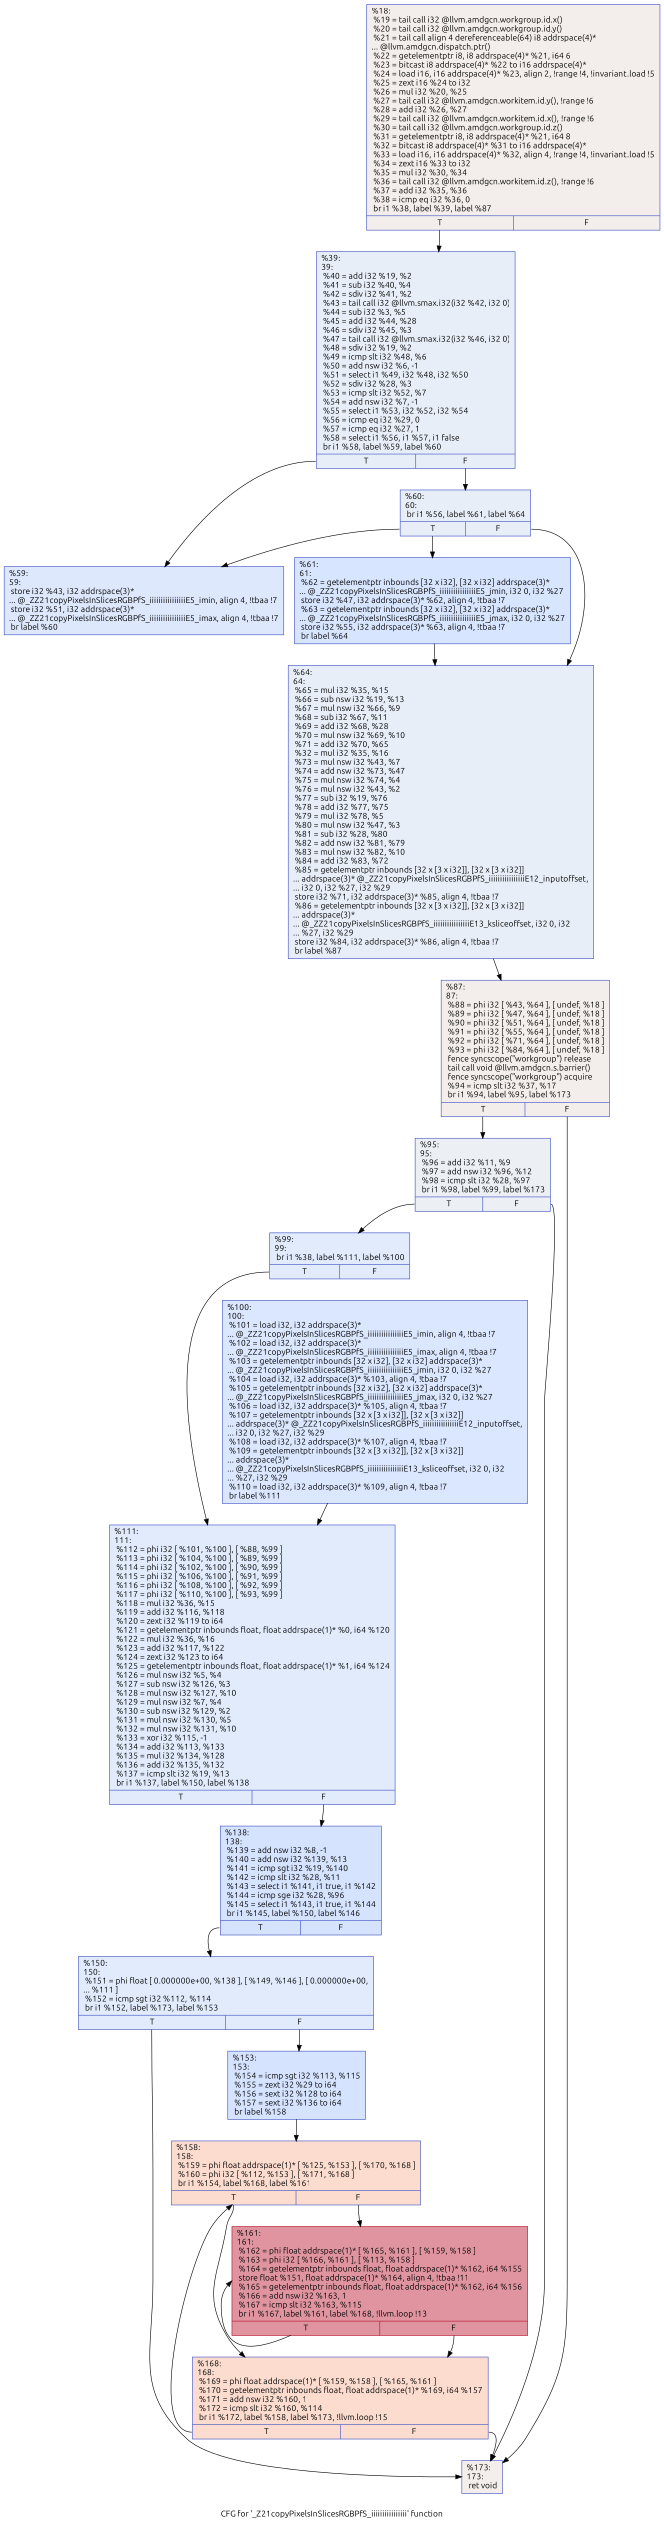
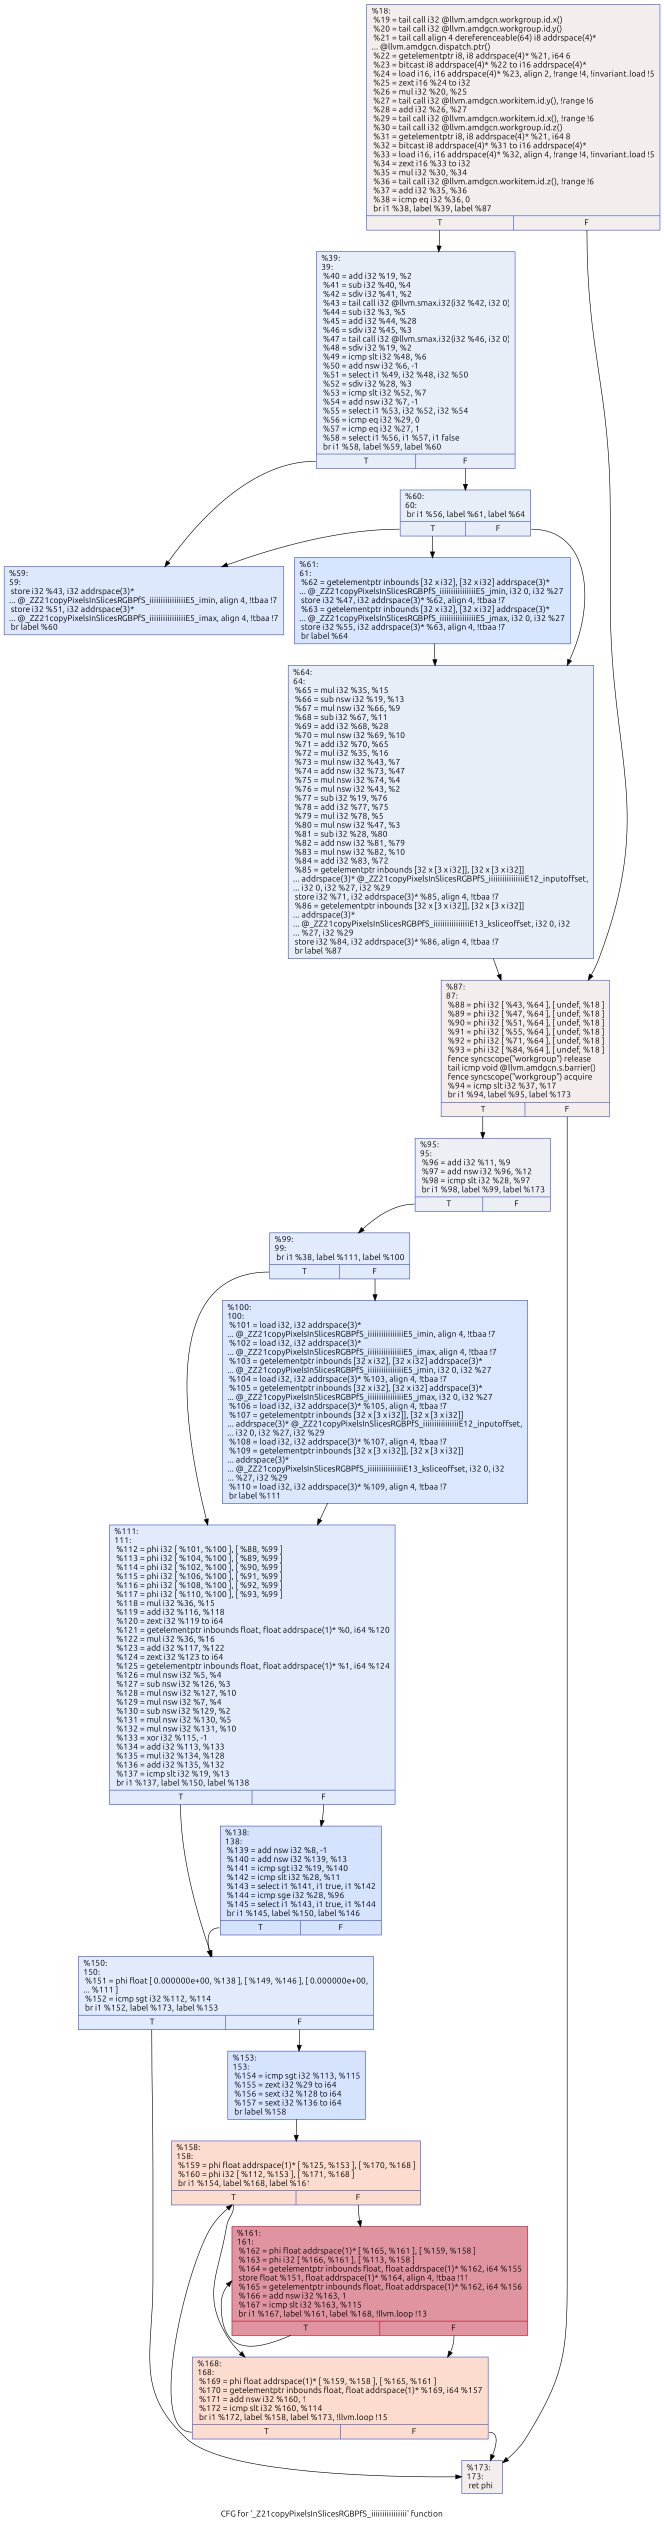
edge "%18:" -> "%87:": added
node "%64:": text "%32 = mul i32 %35, %16" -> "%72 = mul i32 %35, %16"
node "%87:": text "tail call void @llvm.amdgcn.s.barrier()" -> "tail icmp void @llvm.amdgcn.s.barrier()"
edge "%99:" -> "%100:": added
edge "%95:" -> "%173:": removed
edge "%111:" -> "%150:": added
node "%173:": text "ret void" -> "ret phi"
